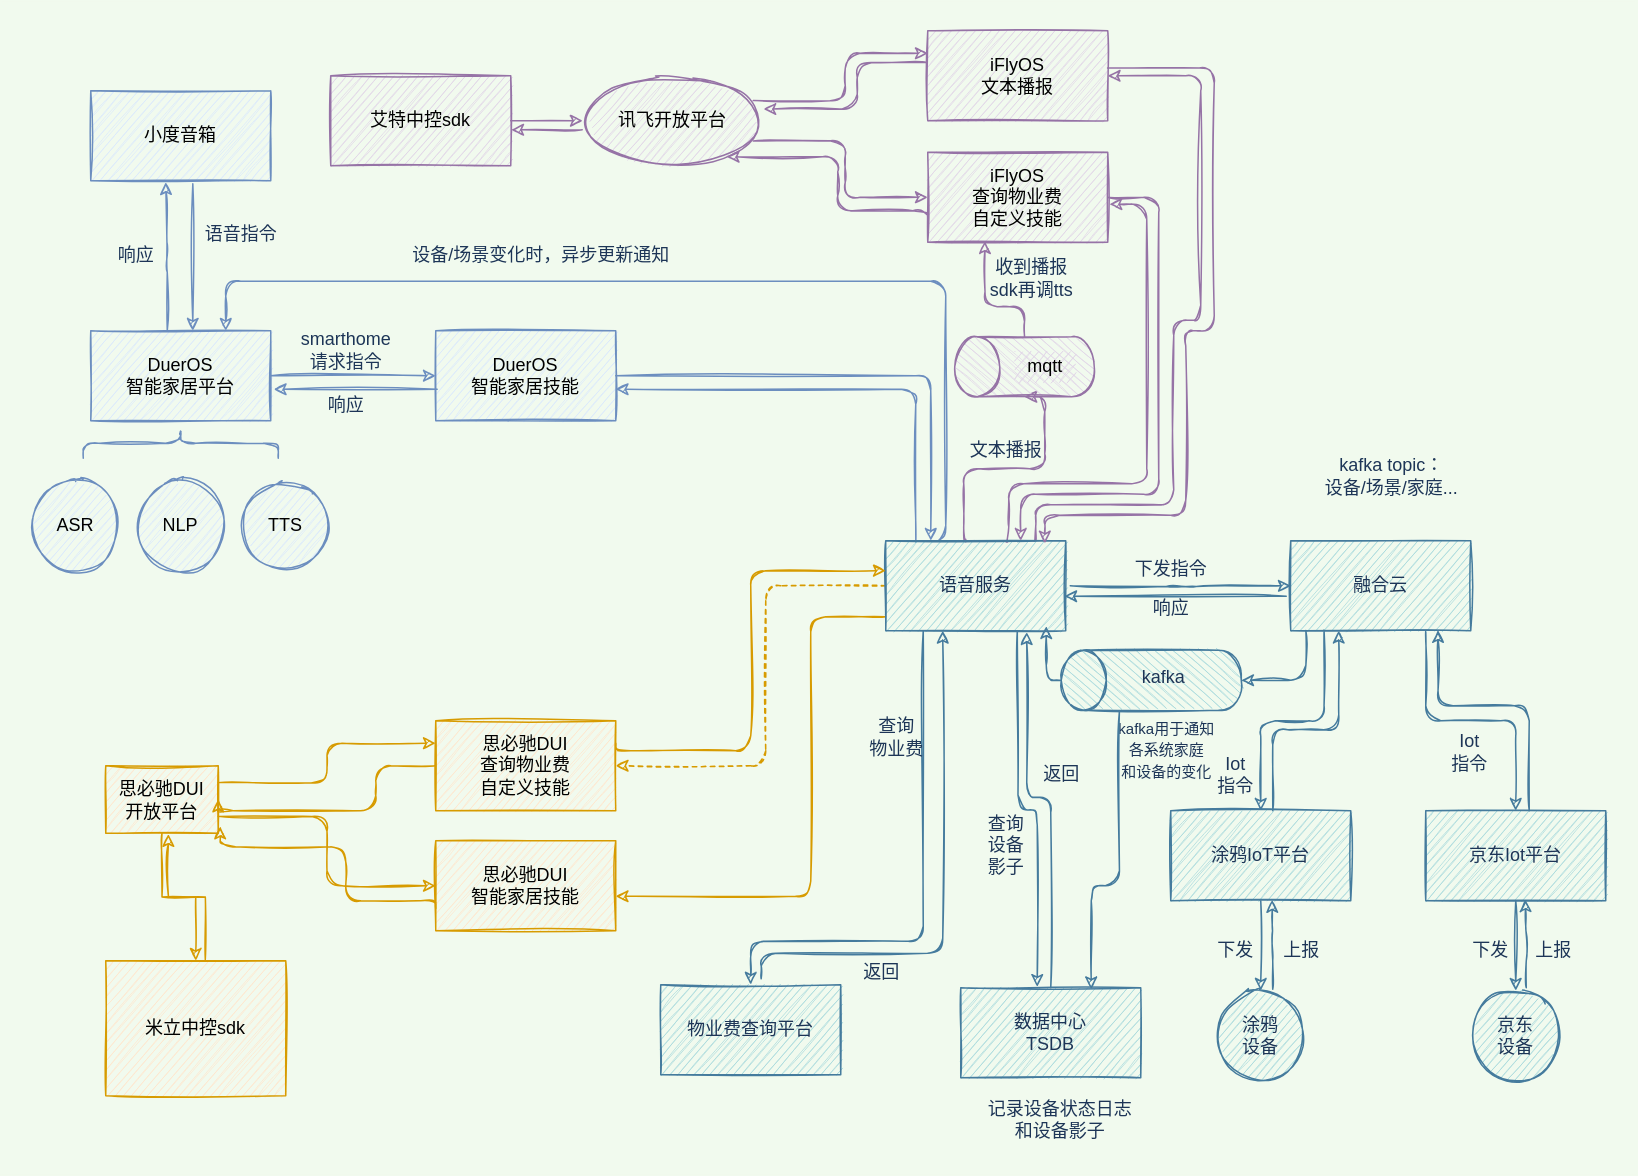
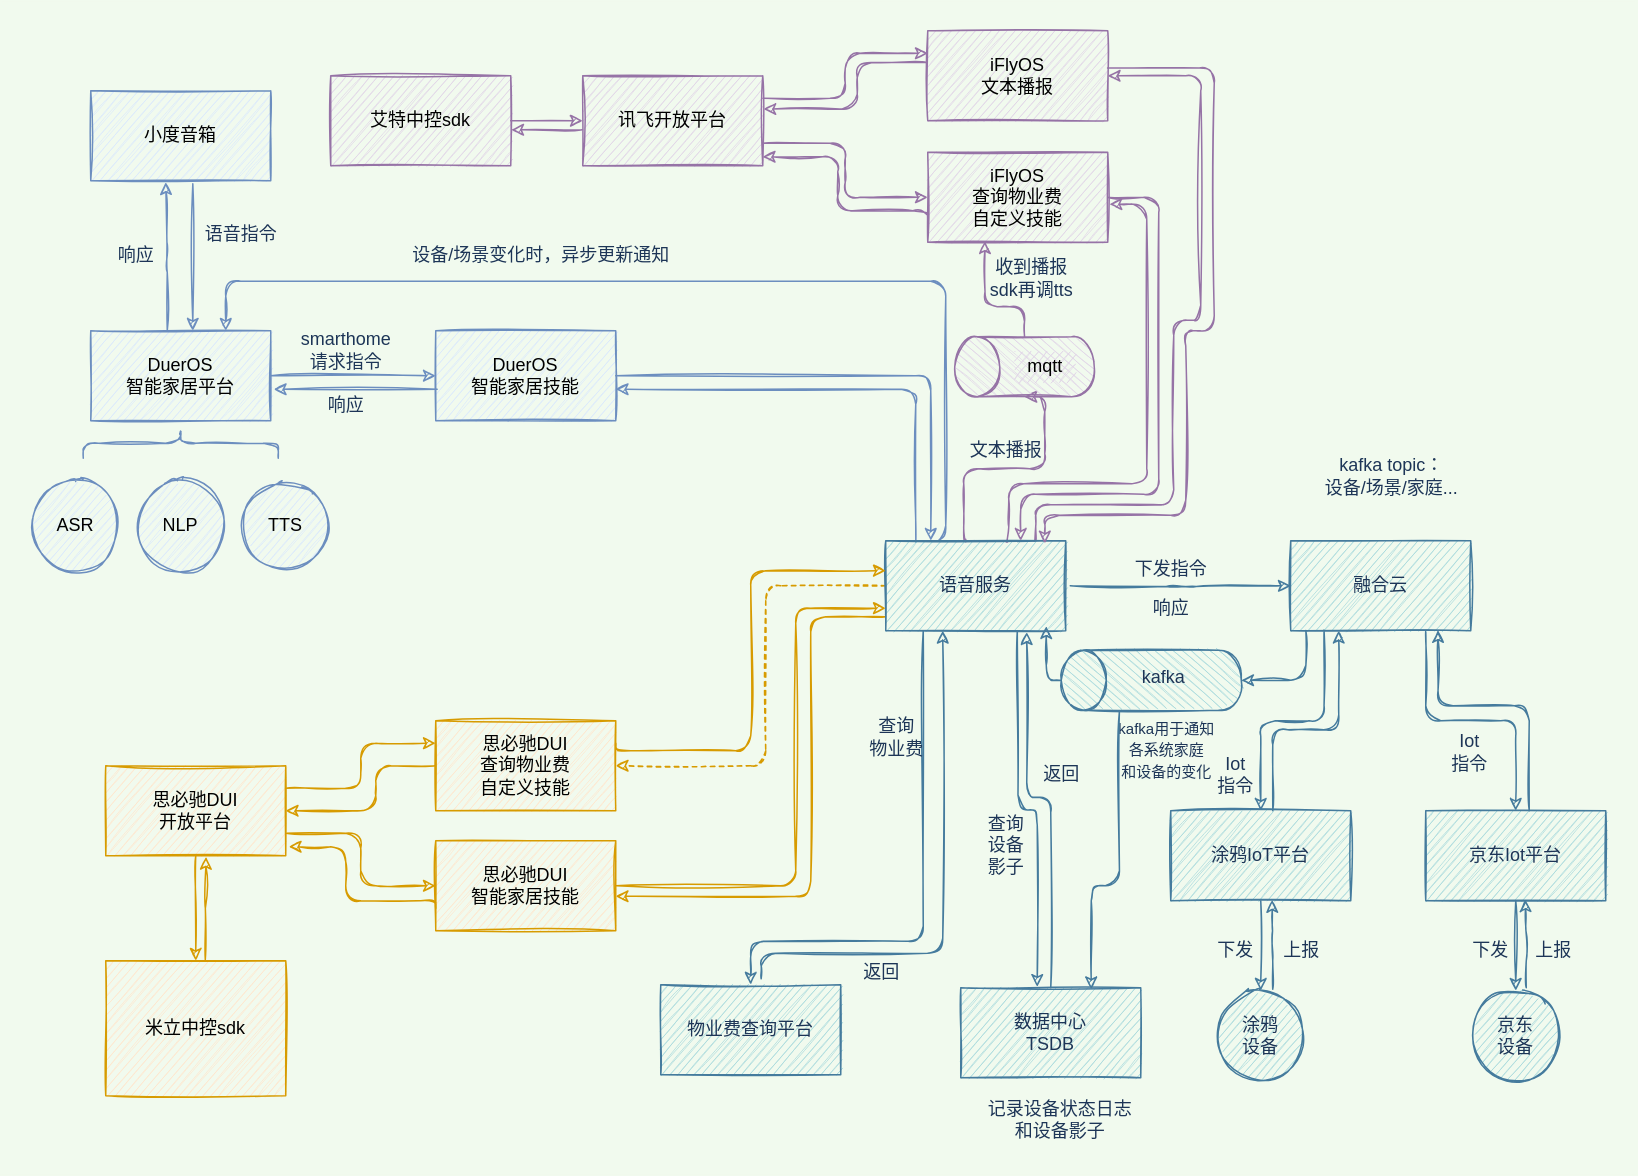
node "讯飞开放平台": shape ellipse -> rectangle
edge "融合云" -> "语音服务": removed
edge "思必驰DUI 智能家居技能" -> "语音服务": added
node "思必驰DUI 开放平台": size 113x68 -> 180x90
